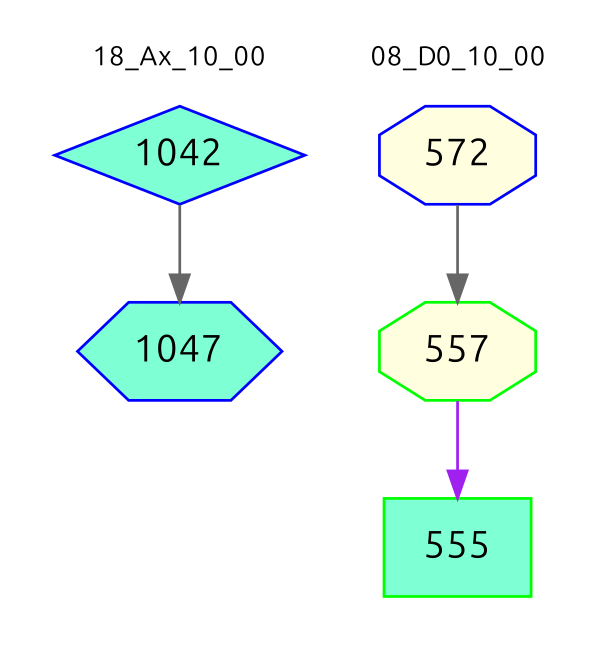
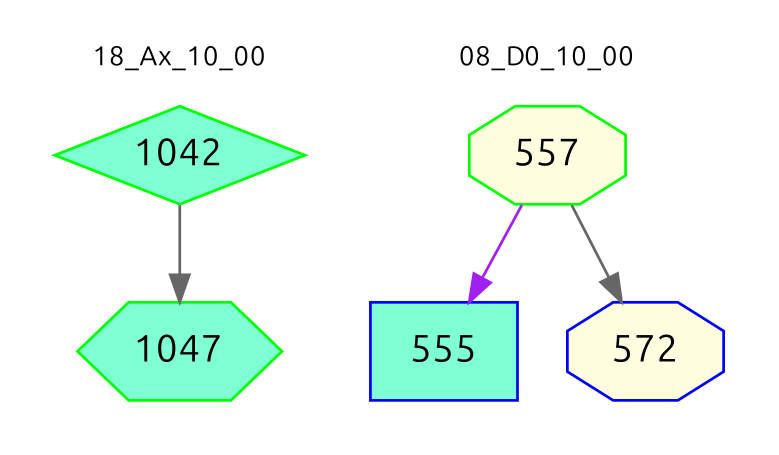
node "1042": color blue -> green
edge "572" -> "557": reversed
node "1047": color blue -> green
node "555": color green -> blue
